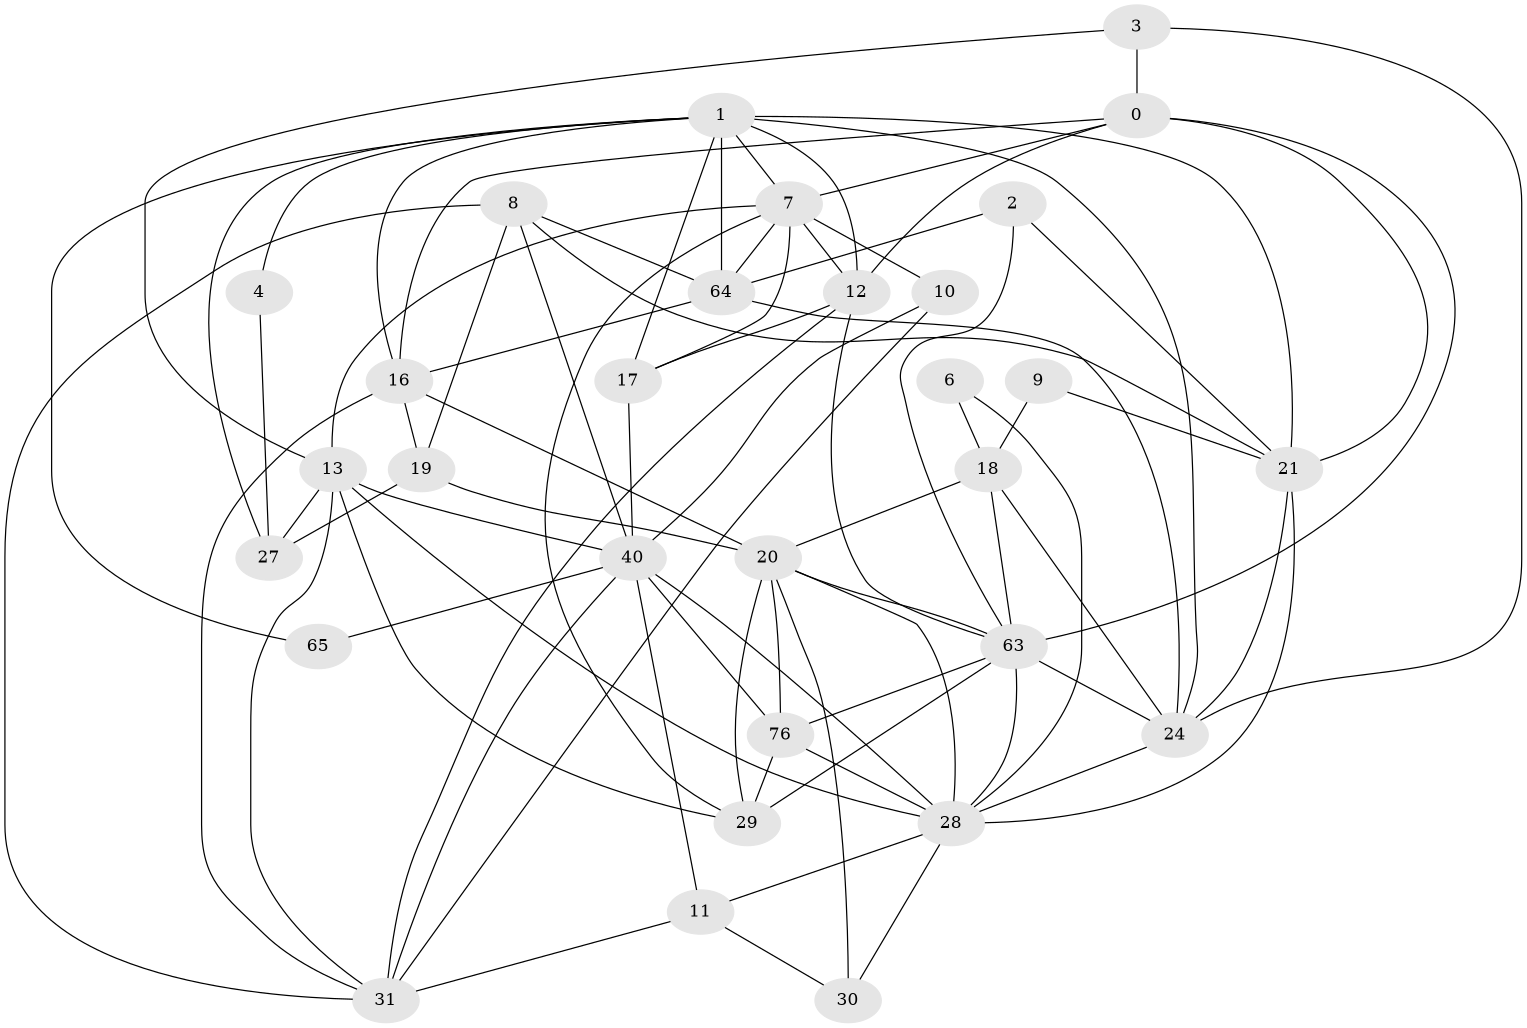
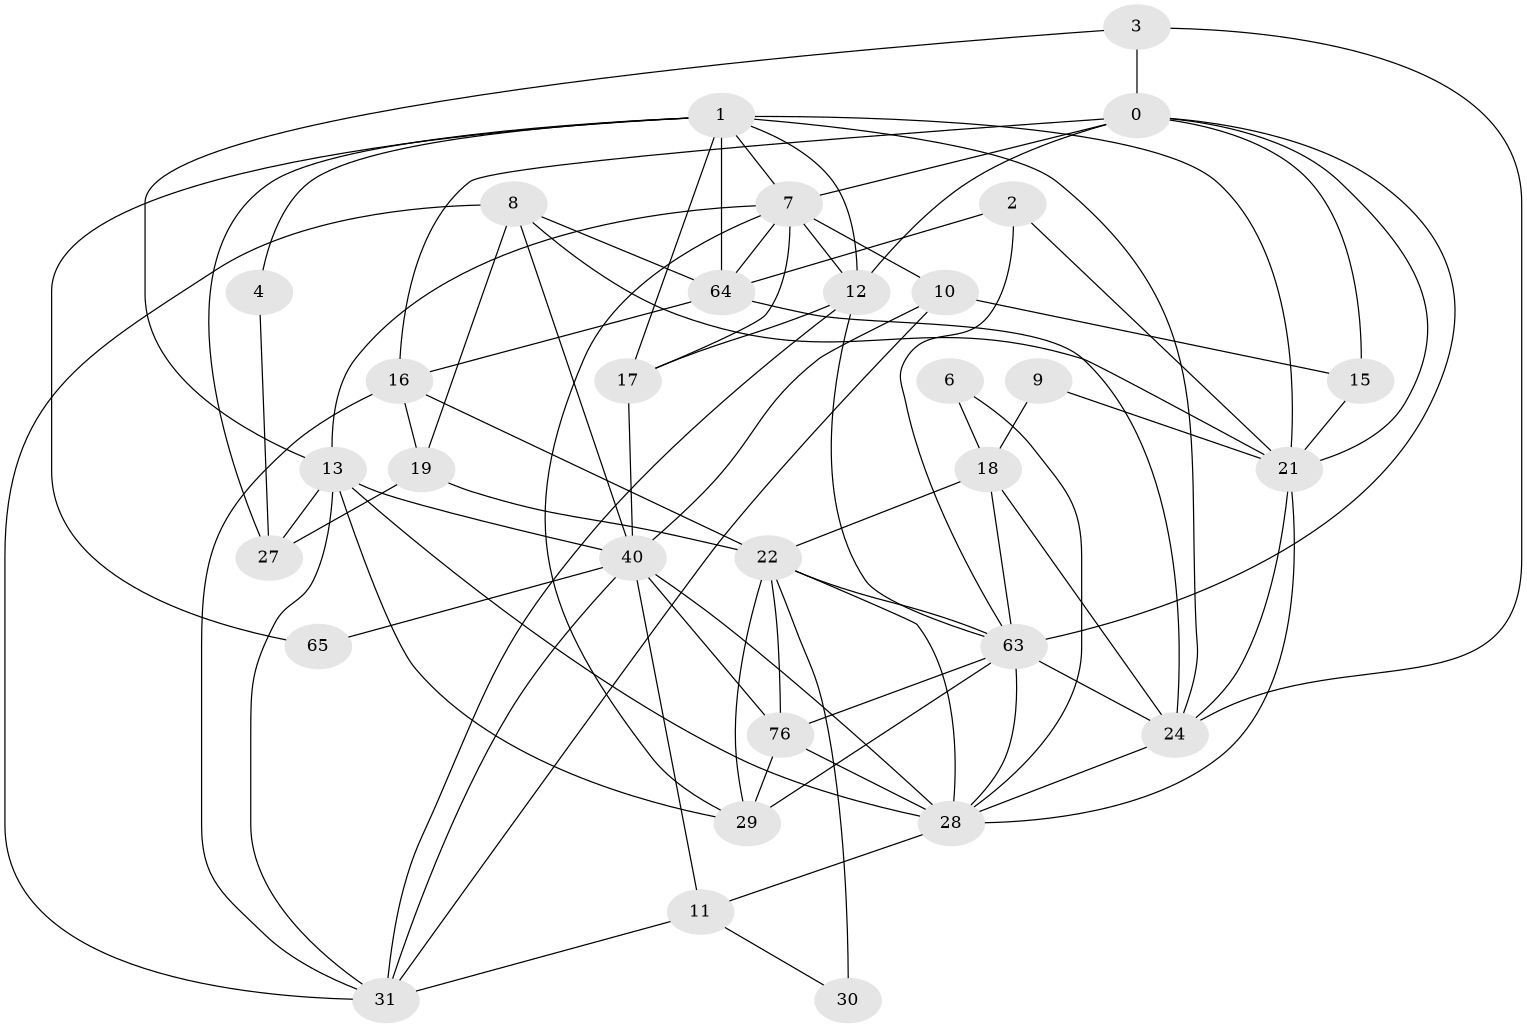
edge "1" -- "16": removed
node "15": added
node "20": label "20" -> "22"
edge "28" -- "30": removed
